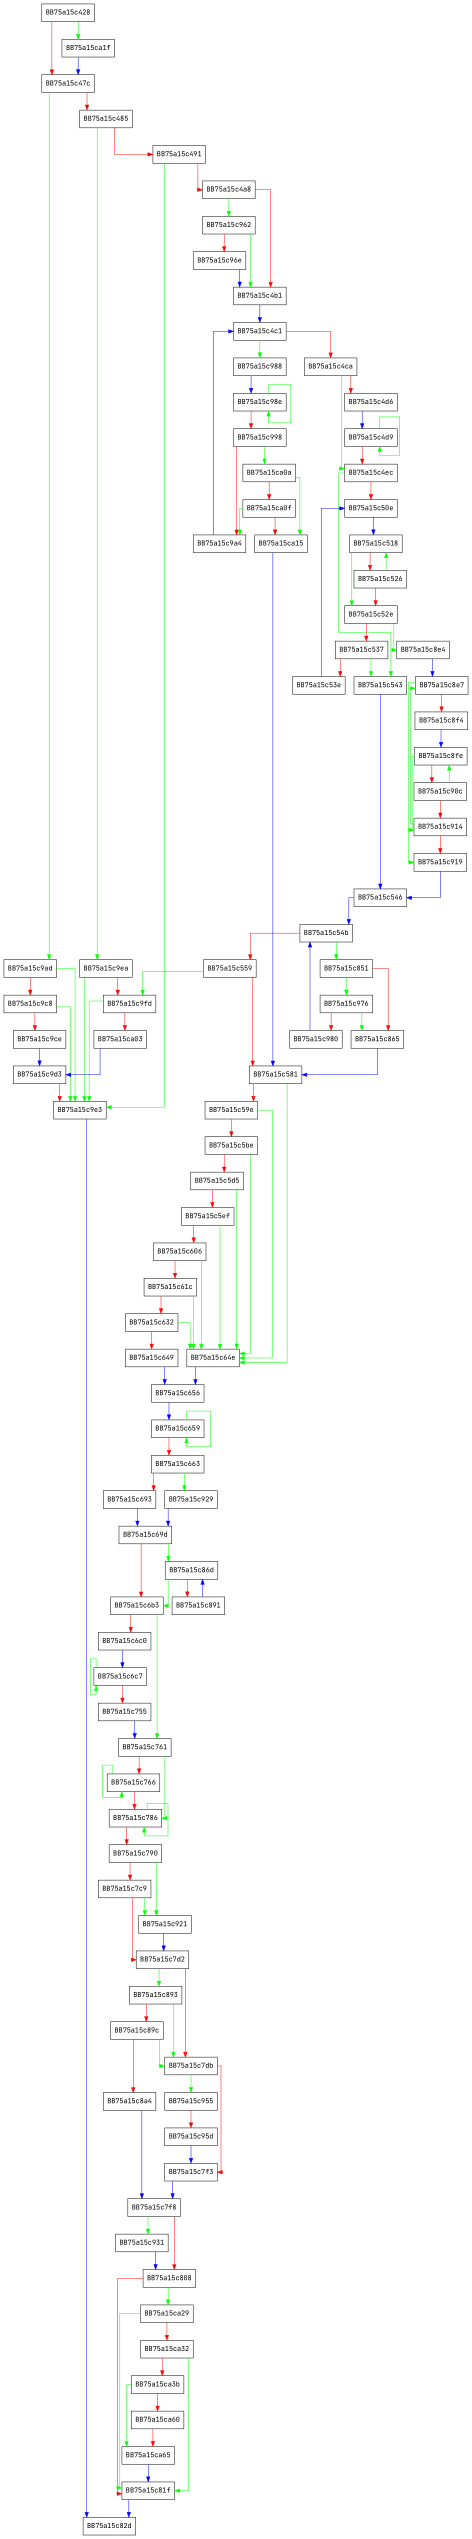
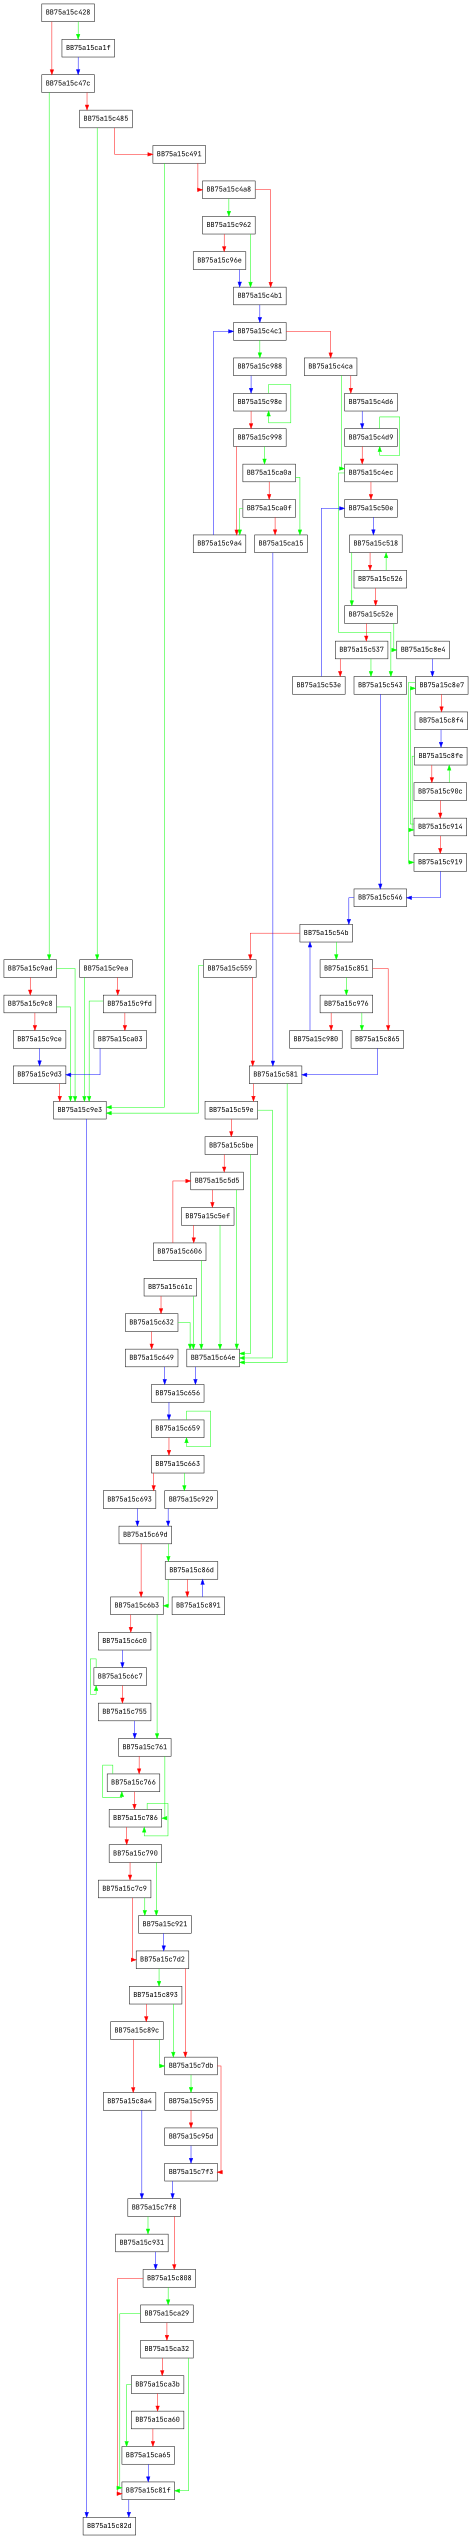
edge "BB75a15c559" -> "BB75a15c9fd": now "BB75a15c559" -> "BB75a15c9e3"
edge "BB75a15c606" -> "BB75a15c61c": now "BB75a15c606" -> "BB75a15c5d5"
